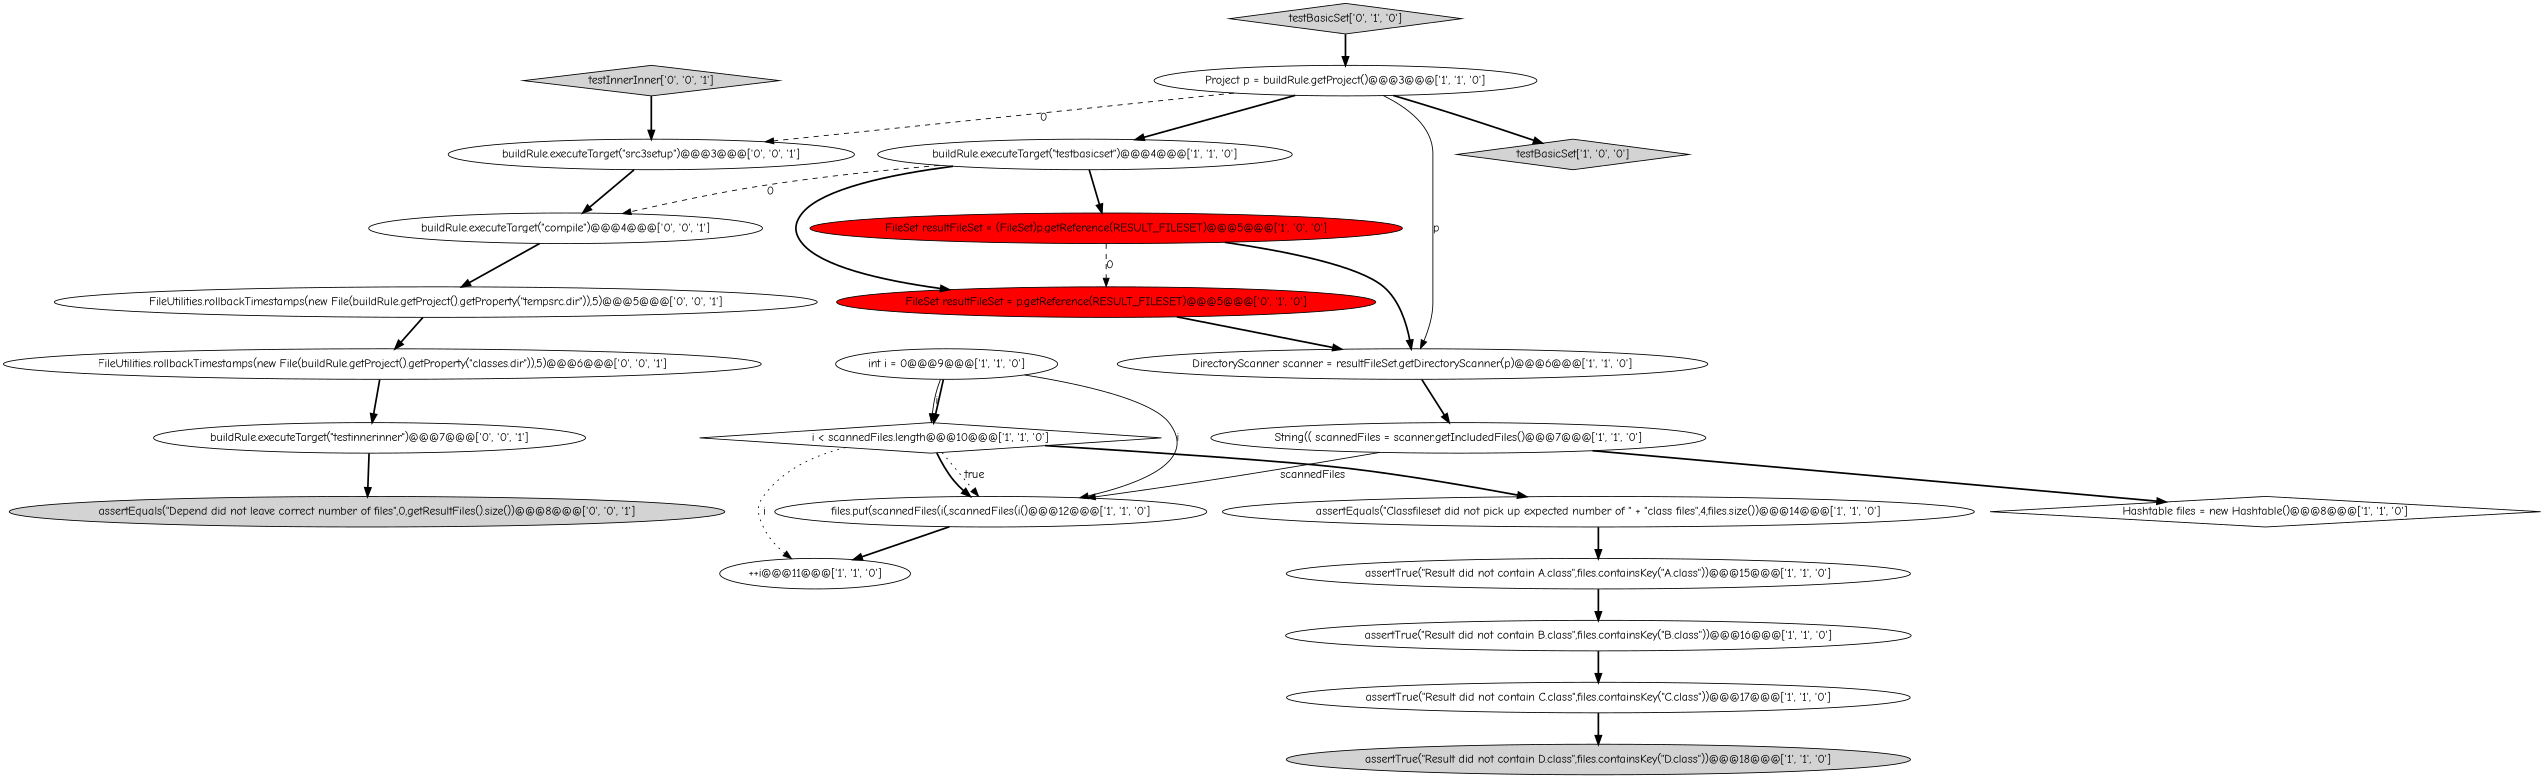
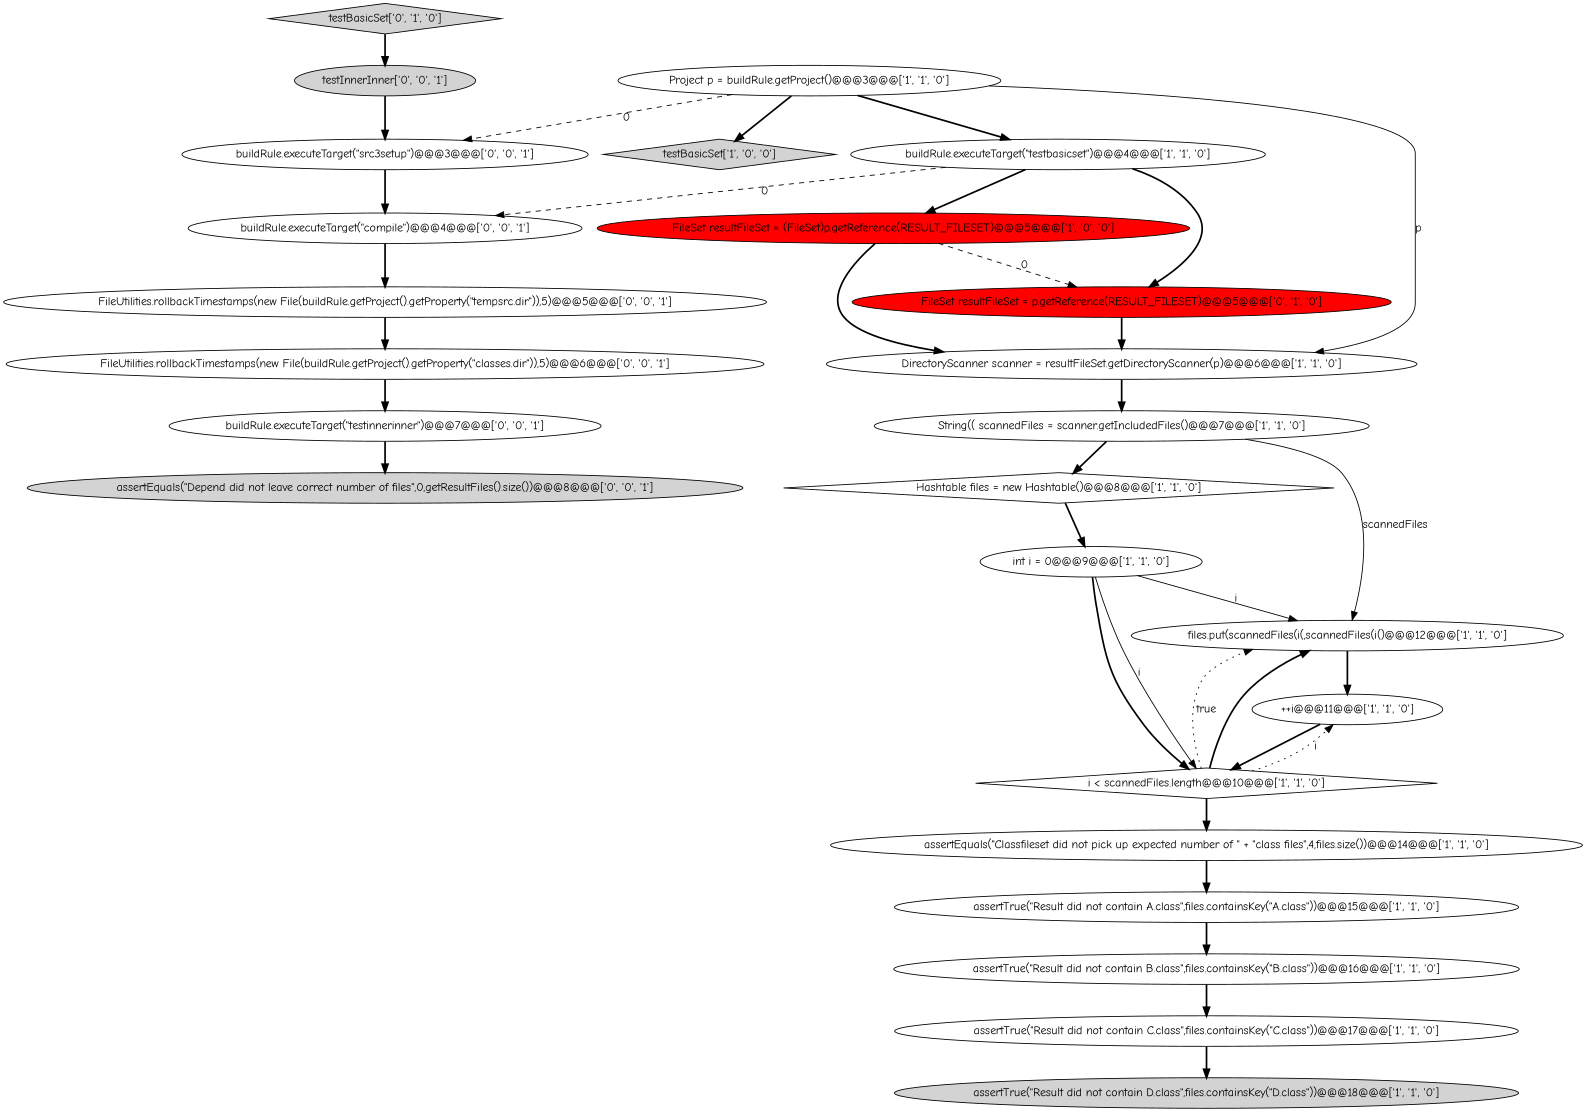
edge "testBasicSet['0', '1', '0']" -> "Project p = buildRule.getProject()@@@3@@@['1', '1', '0']": now "testBasicSet['0', '1', '0']" -> "testInnerInner['0', '0', '1']"
node "testInnerInner['0', '0', '1']": shape diamond -> ellipse
edge "Hashtable files = new Hashtable()@@@8@@@['1', '1', '0']" -> "int i = 0@@@9@@@['1', '1', '0']": added
edge "++i@@@11@@@['1', '1', '0']" -> "i < scannedFiles.length@@@10@@@['1', '1', '0']": added
